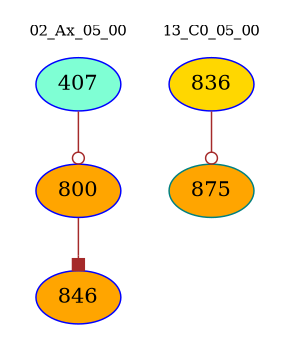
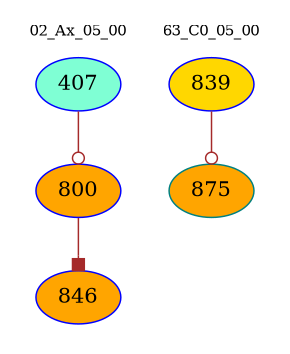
cluster "13_C0_05_00": label "13_C0_05_00" -> "63_C0_05_00"
node "836": label "836" -> "839"
